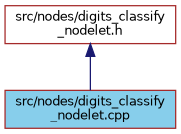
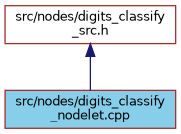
node "src/nodes/digits_classify _nodelet.h": label "src/nodes/digits_classify _nodelet.h" -> "src/nodes/digits_classify _src.h"
